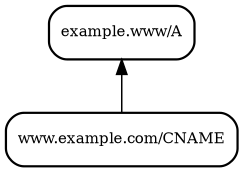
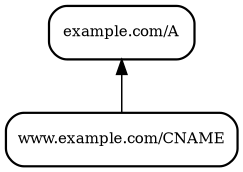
node "example.www/A": label "example.www/A" -> "example.com/A"
